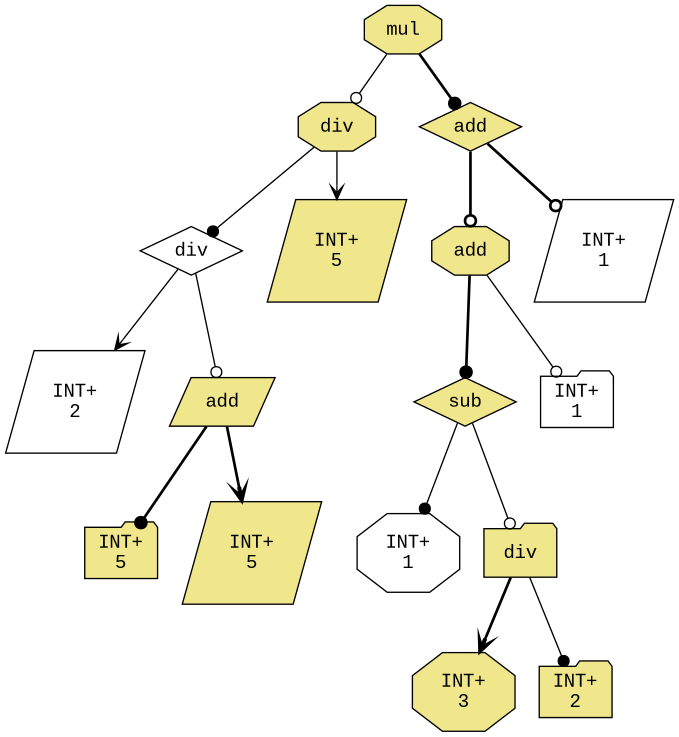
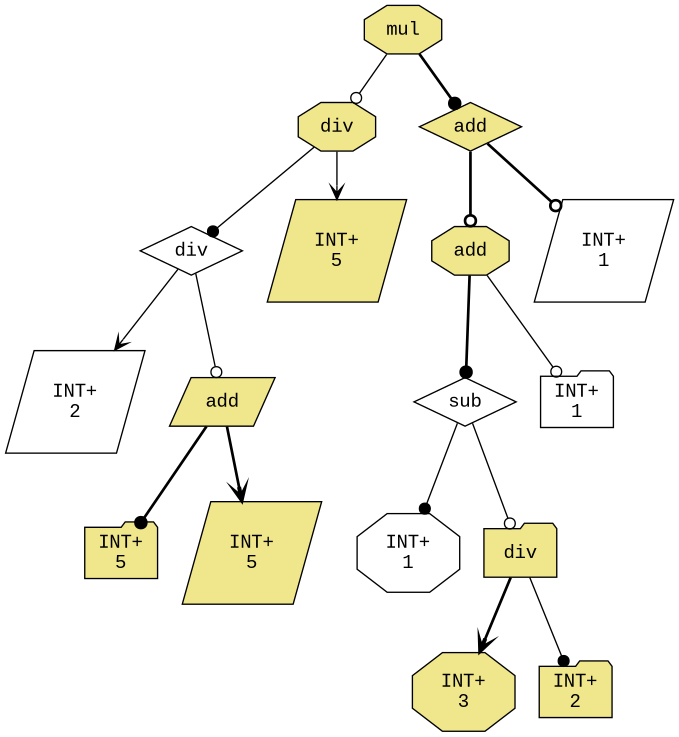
node "sub": fillcolor khaki -> white
